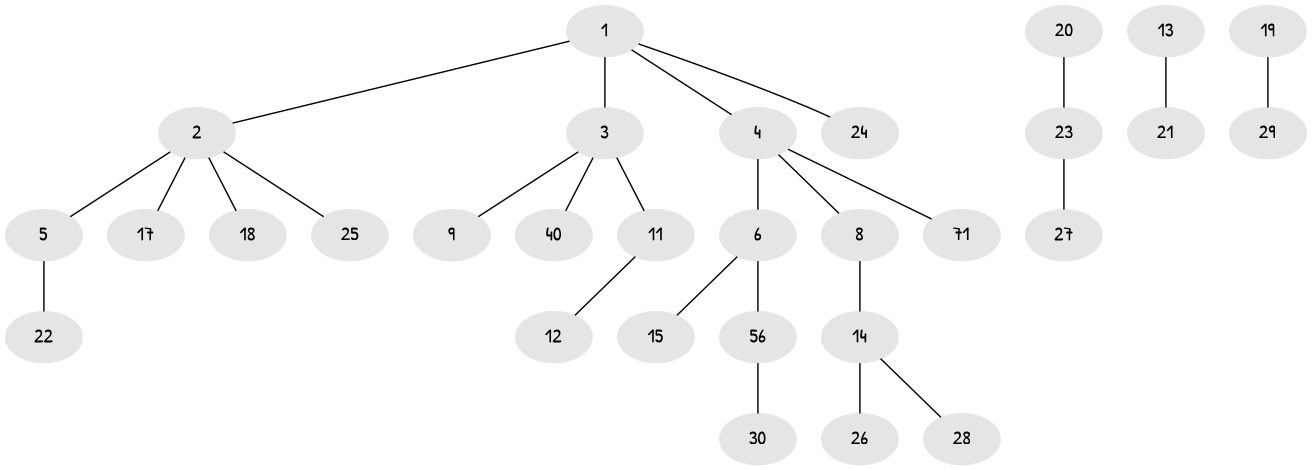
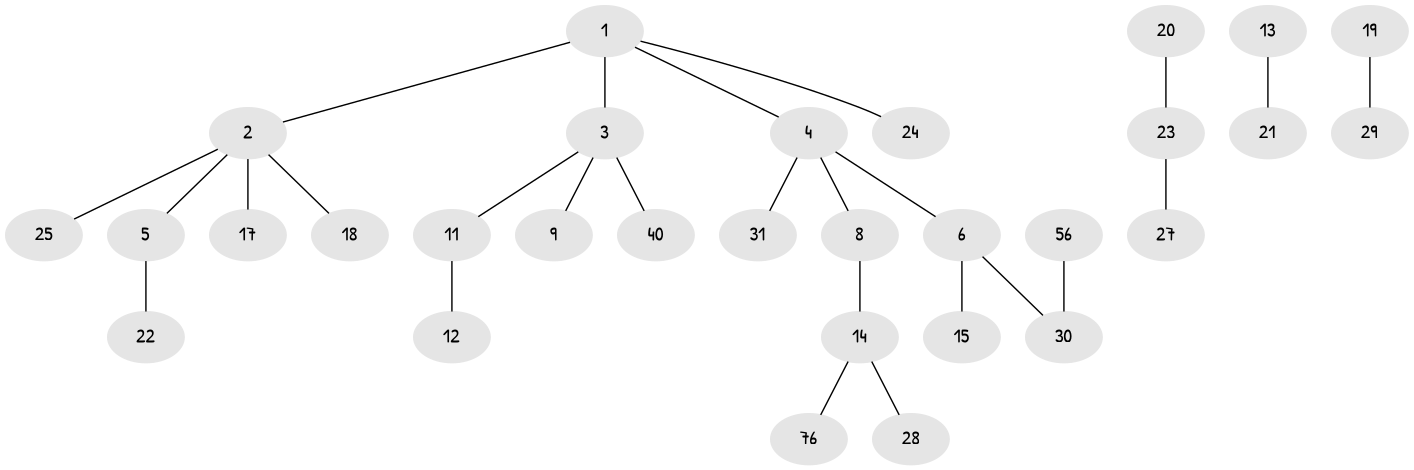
node "71": label "71" -> "31"
edge "6" -- "56": now "6" -- "30"
node "26": label "26" -> "76"
